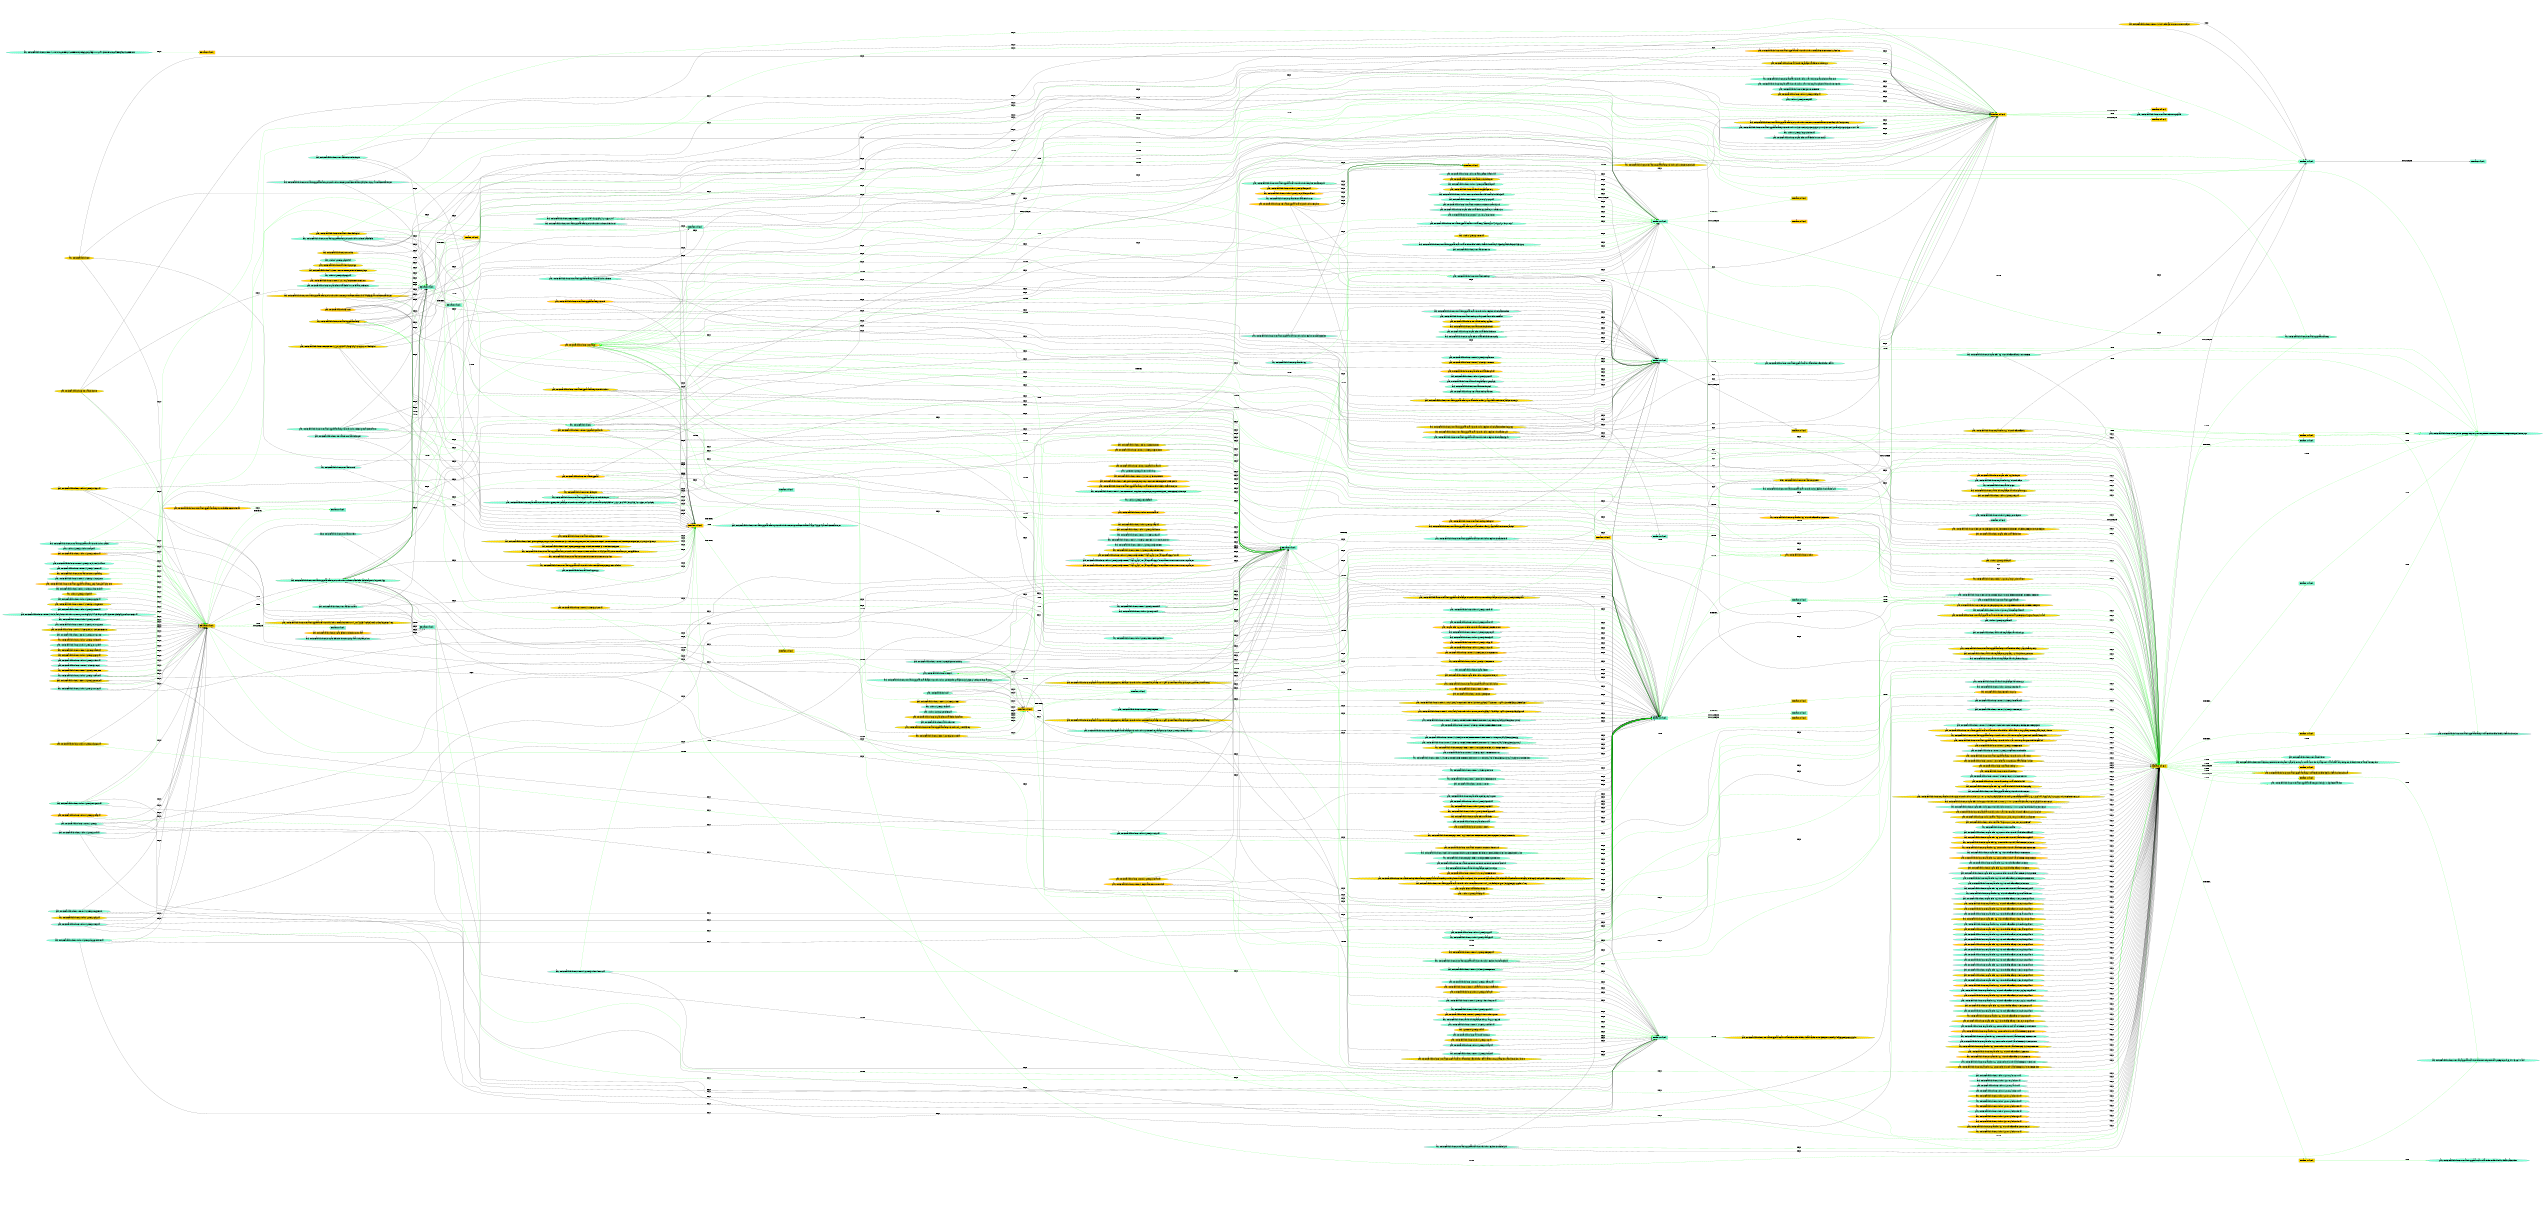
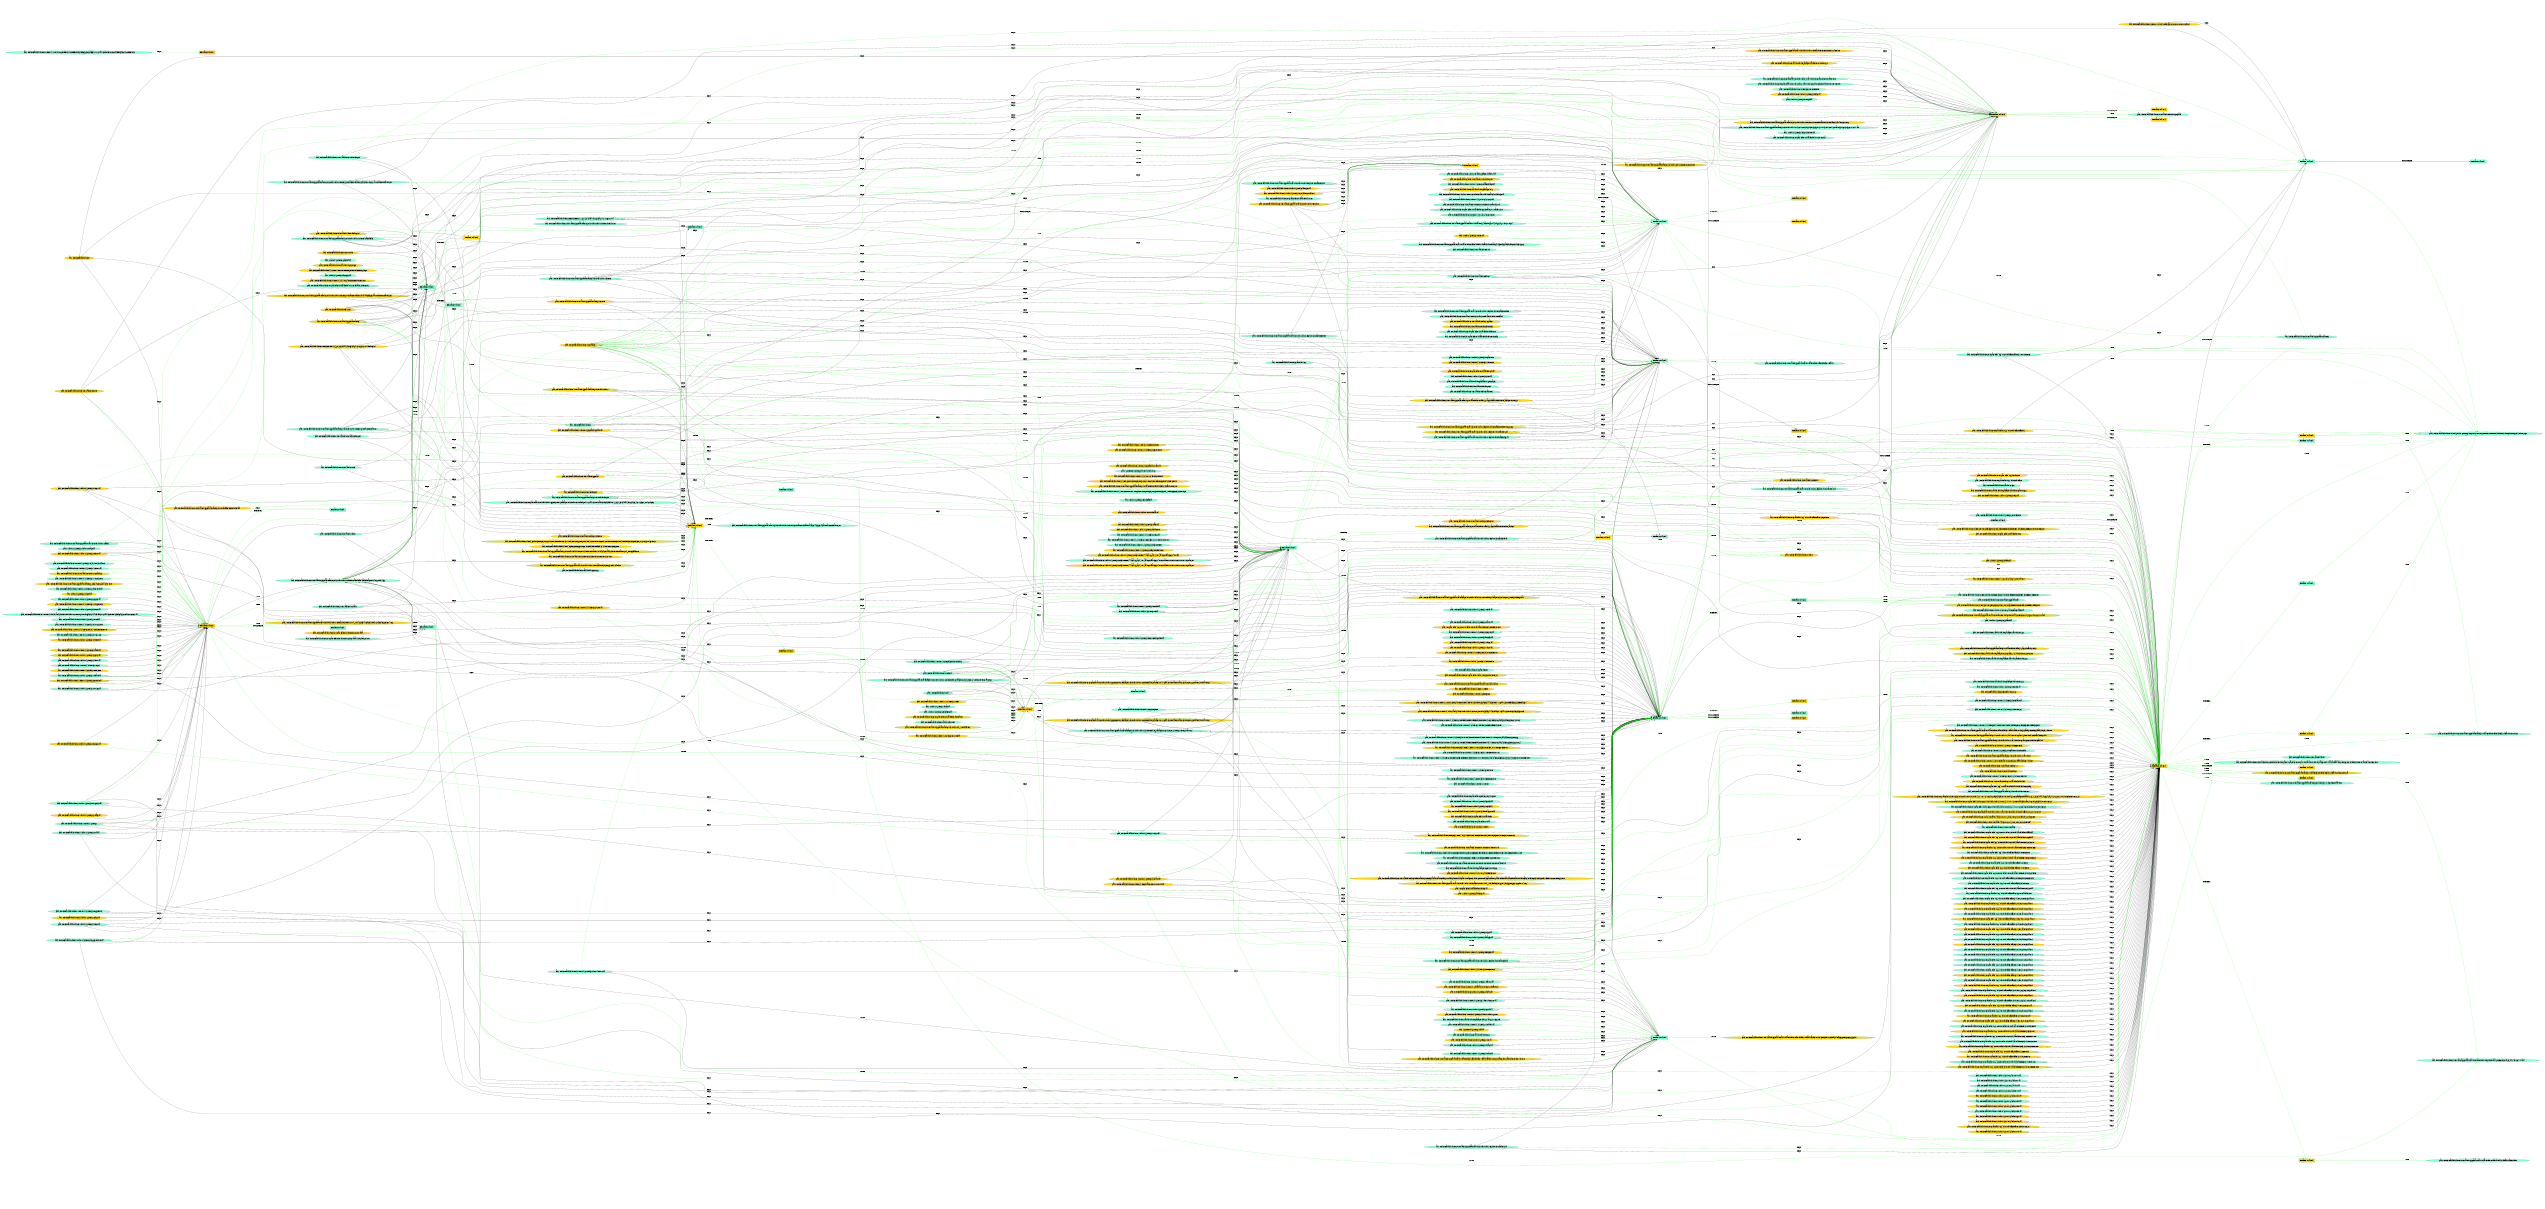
node "index: /Device/HarddiskVolume2/Users/admin/Documents": label "index: /Device/HarddiskVolume2/Users/admin/Documents" -> "path: /Device/HarddiskVolume2/Users/admin/Documents"
node "cacce: /Device/HarddiskVolume2/Users/admin/Videos": label "cacce: /Device/HarddiskVolume2/Users/admin/Videos" -> "path: /Device/HarddiskVolume2/Users/admin/Videos"
node "path: /Device/HarddiskVolume2/Windows/System32/powrprof.dll": removed
node "path: /Device/HarddiskVolume2/WINDOWS/SYSTEM32/IPHLPAPI.DLL": fillcolor aquamarine -> gold
